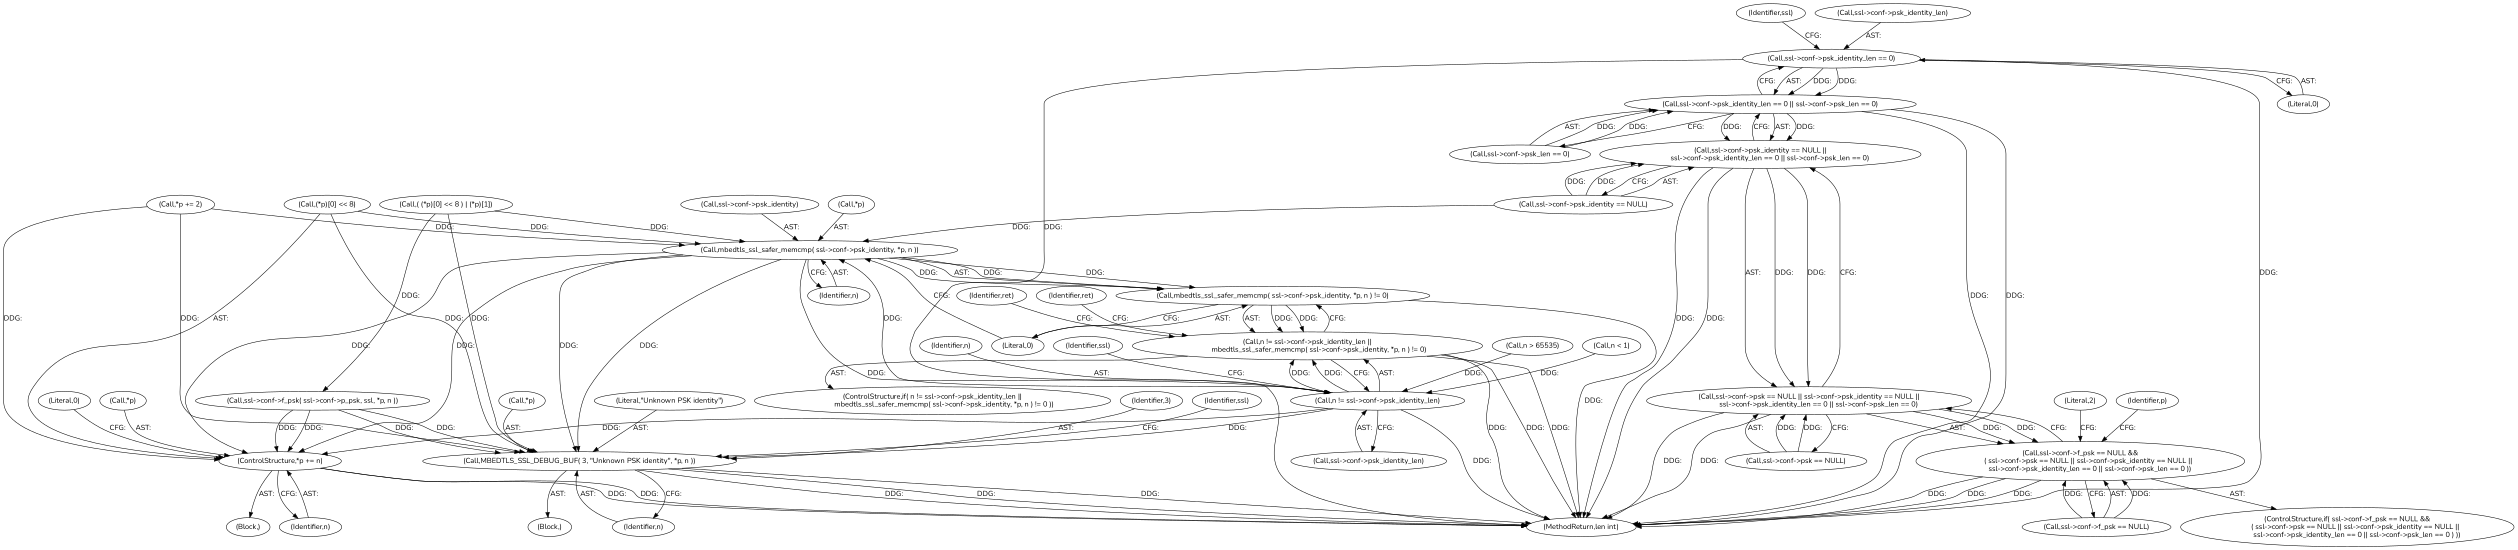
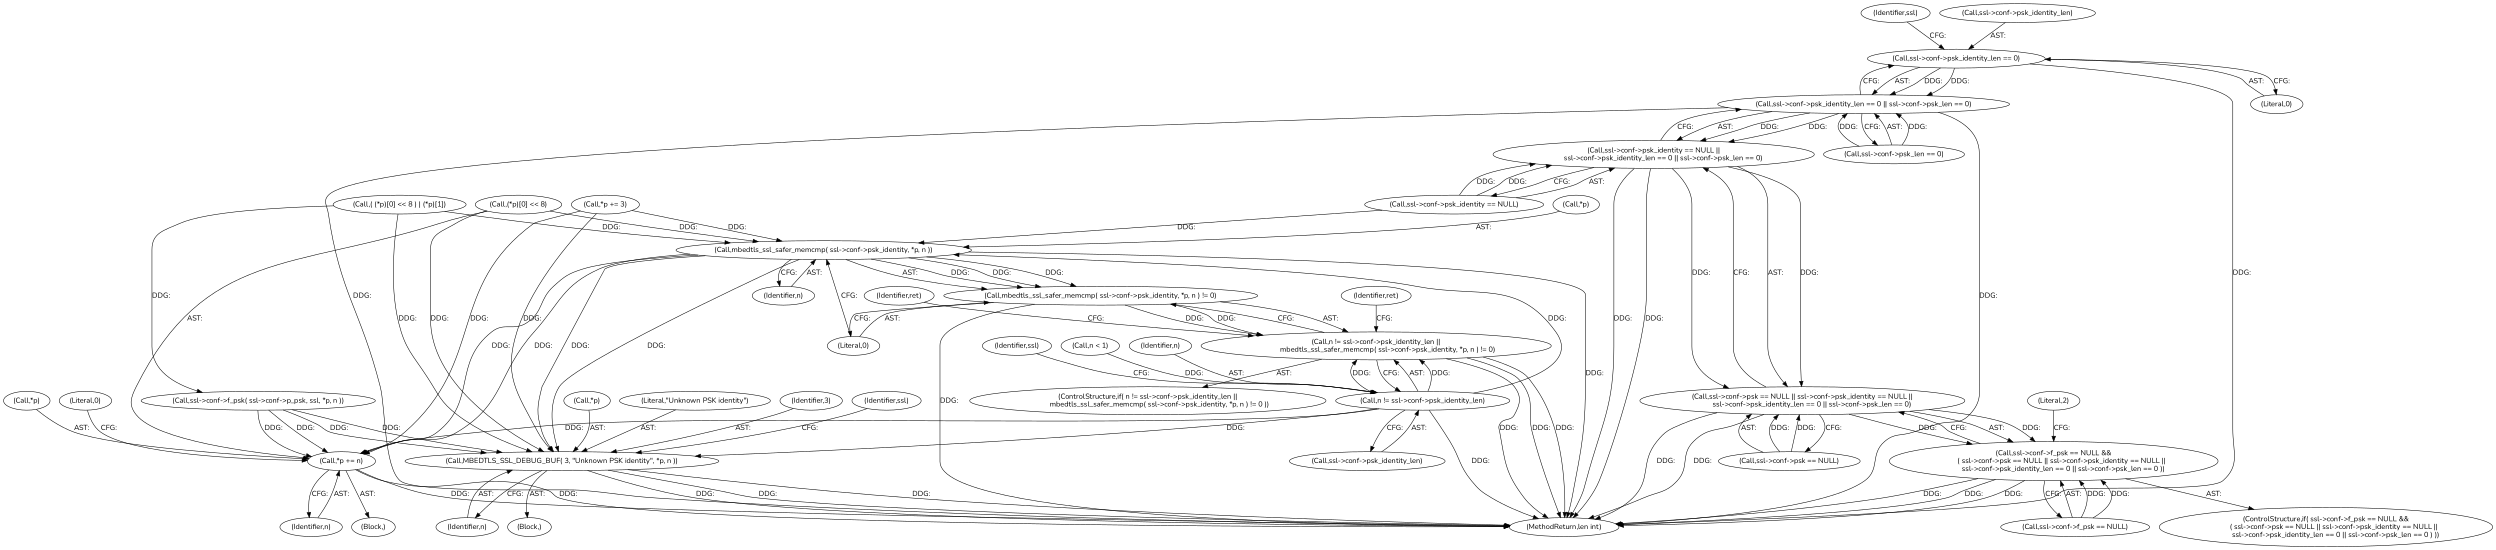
edge "(Call,ssl->conf->psk_identity_len == 0)" -> "(Call,n != ssl->conf->psk_identity_len)": removed, label "DDG:"
node "(Call,*p += 2)": label "(Call,*p += 2)" -> "(Call,*p += 3)"
node "(Call,ssl->conf->psk_identity)": removed
node "(Call,n > 65535)": removed
node "(Identifier,p)": removed
node "(ControlStructure,*p += n)": label "(ControlStructure,*p += n)" -> "(Call,*p += n)"
